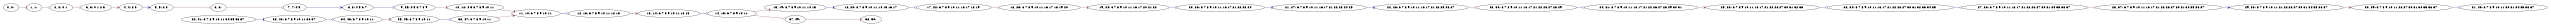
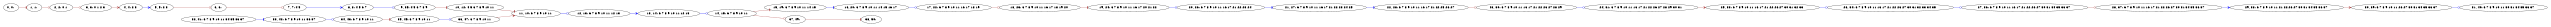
edge "12, 13: 6 7 8 9 10 11 12 13" -> "13, 14: 6 7 8 9 10 11 12 13": color brown -> blue
